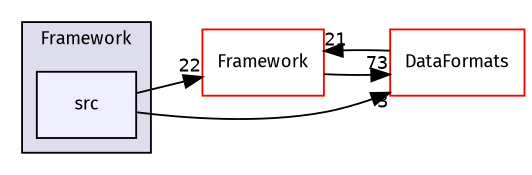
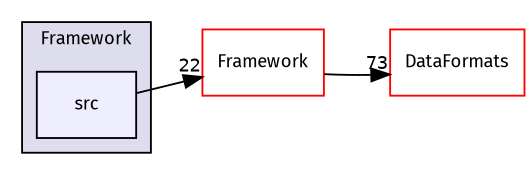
edge "DataFormats" -> "Framework": removed
edge "src" -> "DataFormats": removed
